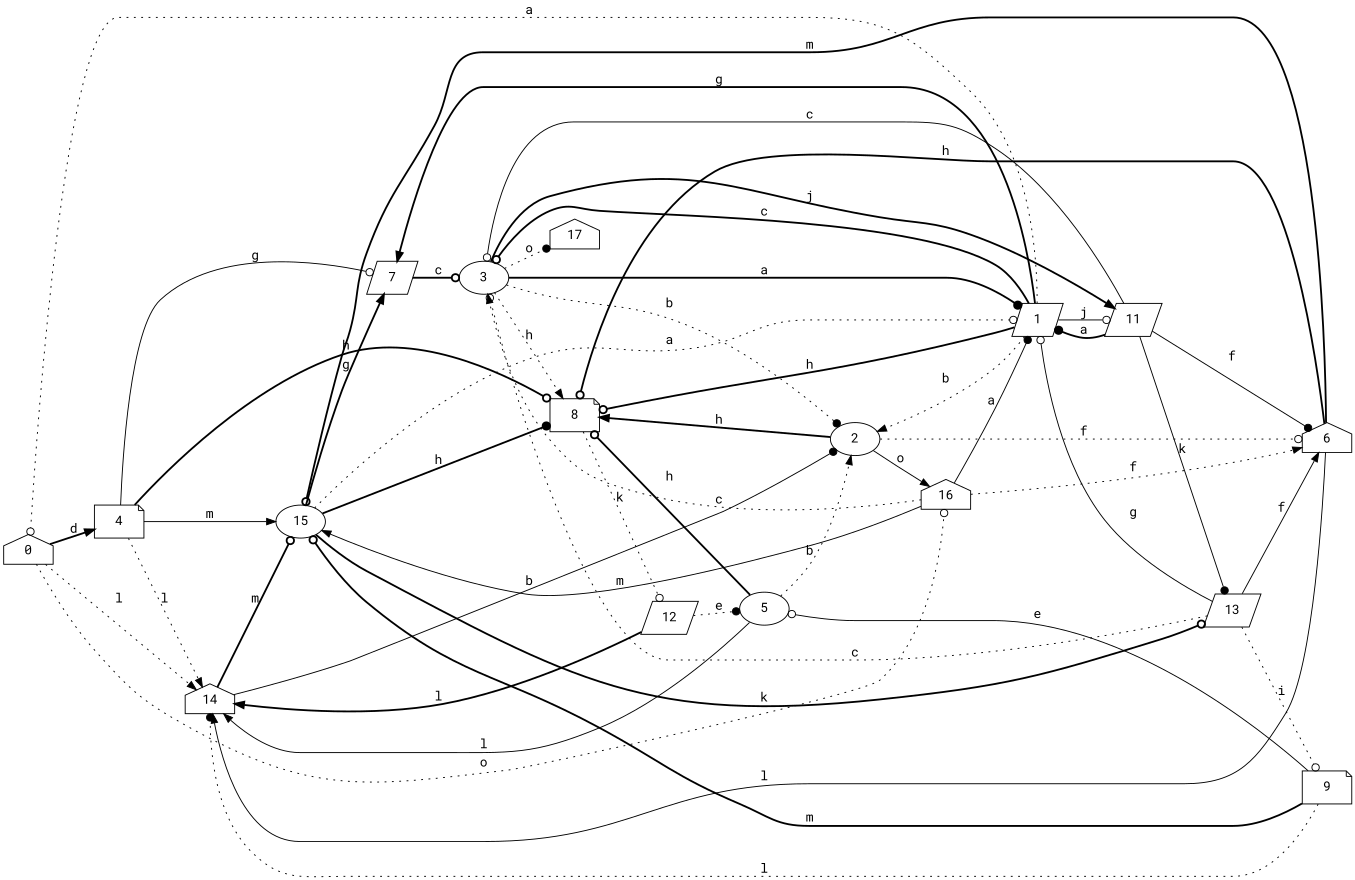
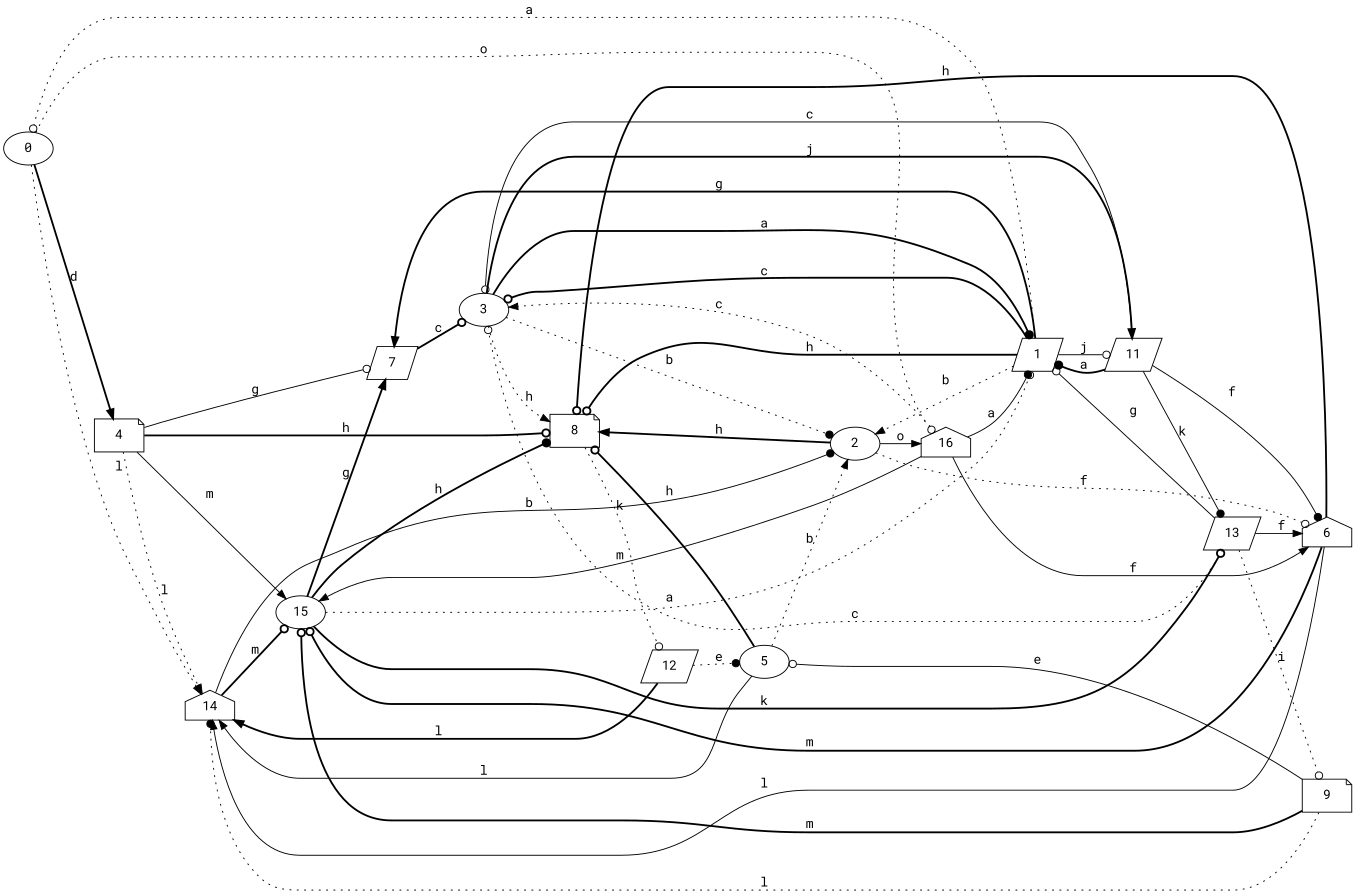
node "17": removed
edge "16" -> "6": style dotted -> solid
node "0": shape house -> ellipse
